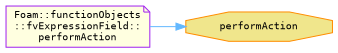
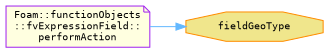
node "performAction": label "performAction" -> "fieldGeoType"
